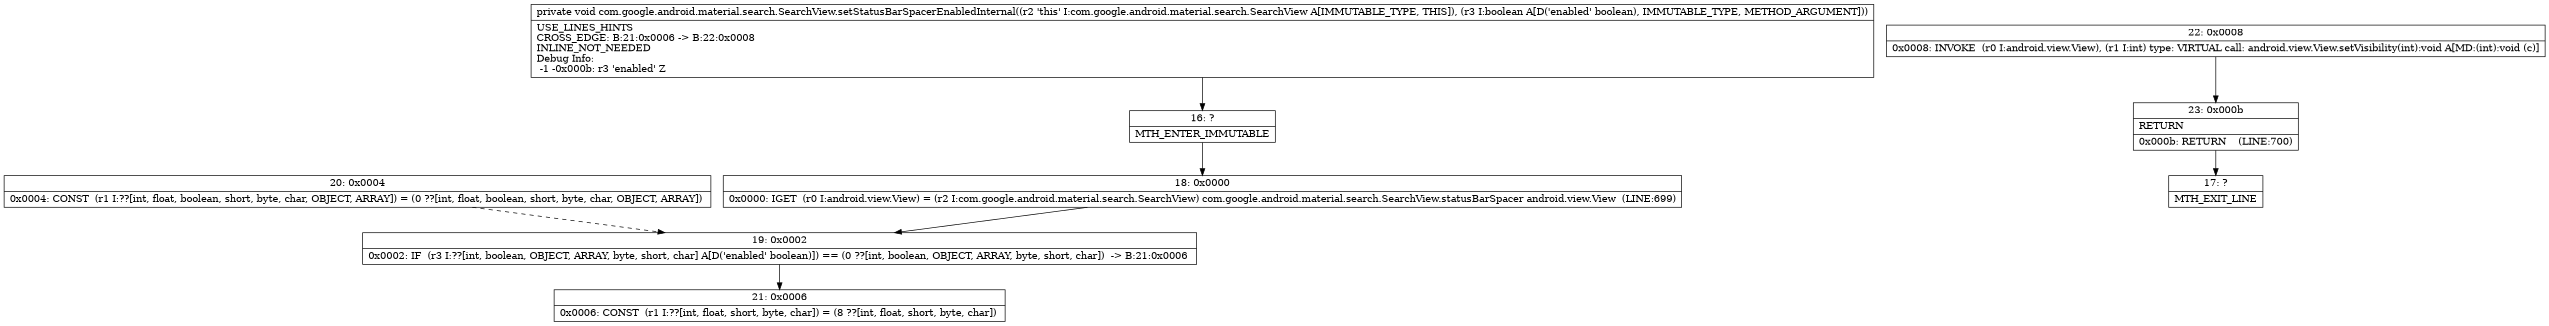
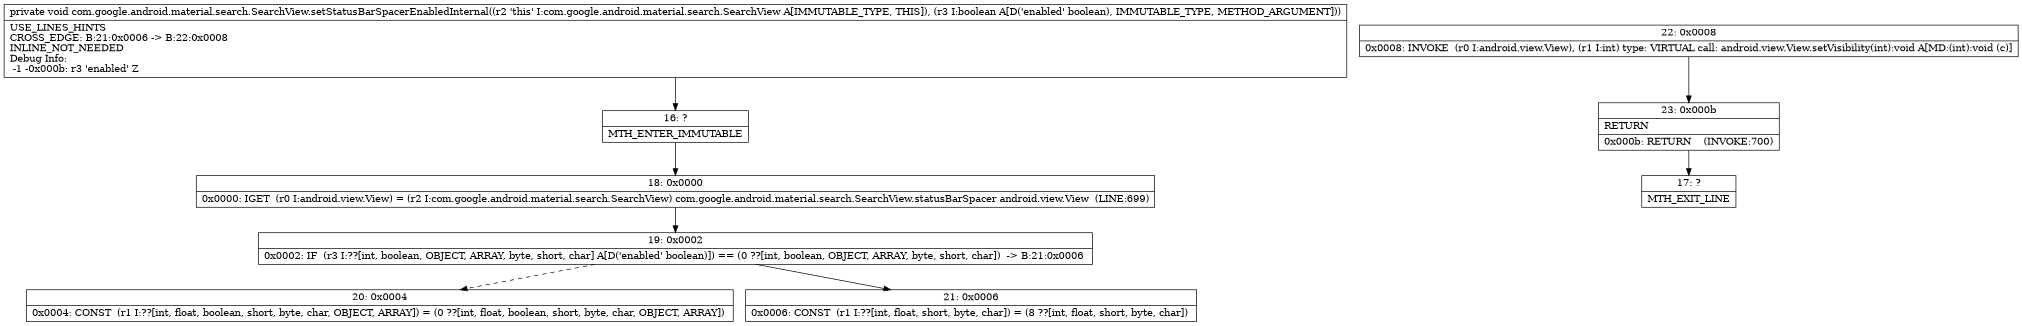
node "23: 0x000b": text "0x000b: RETURN    (LINE:700)" -> "0x000b: RETURN    (INVOKE:700)"
edge "20: 0x0004" -> "19: 0x0002": reversed
